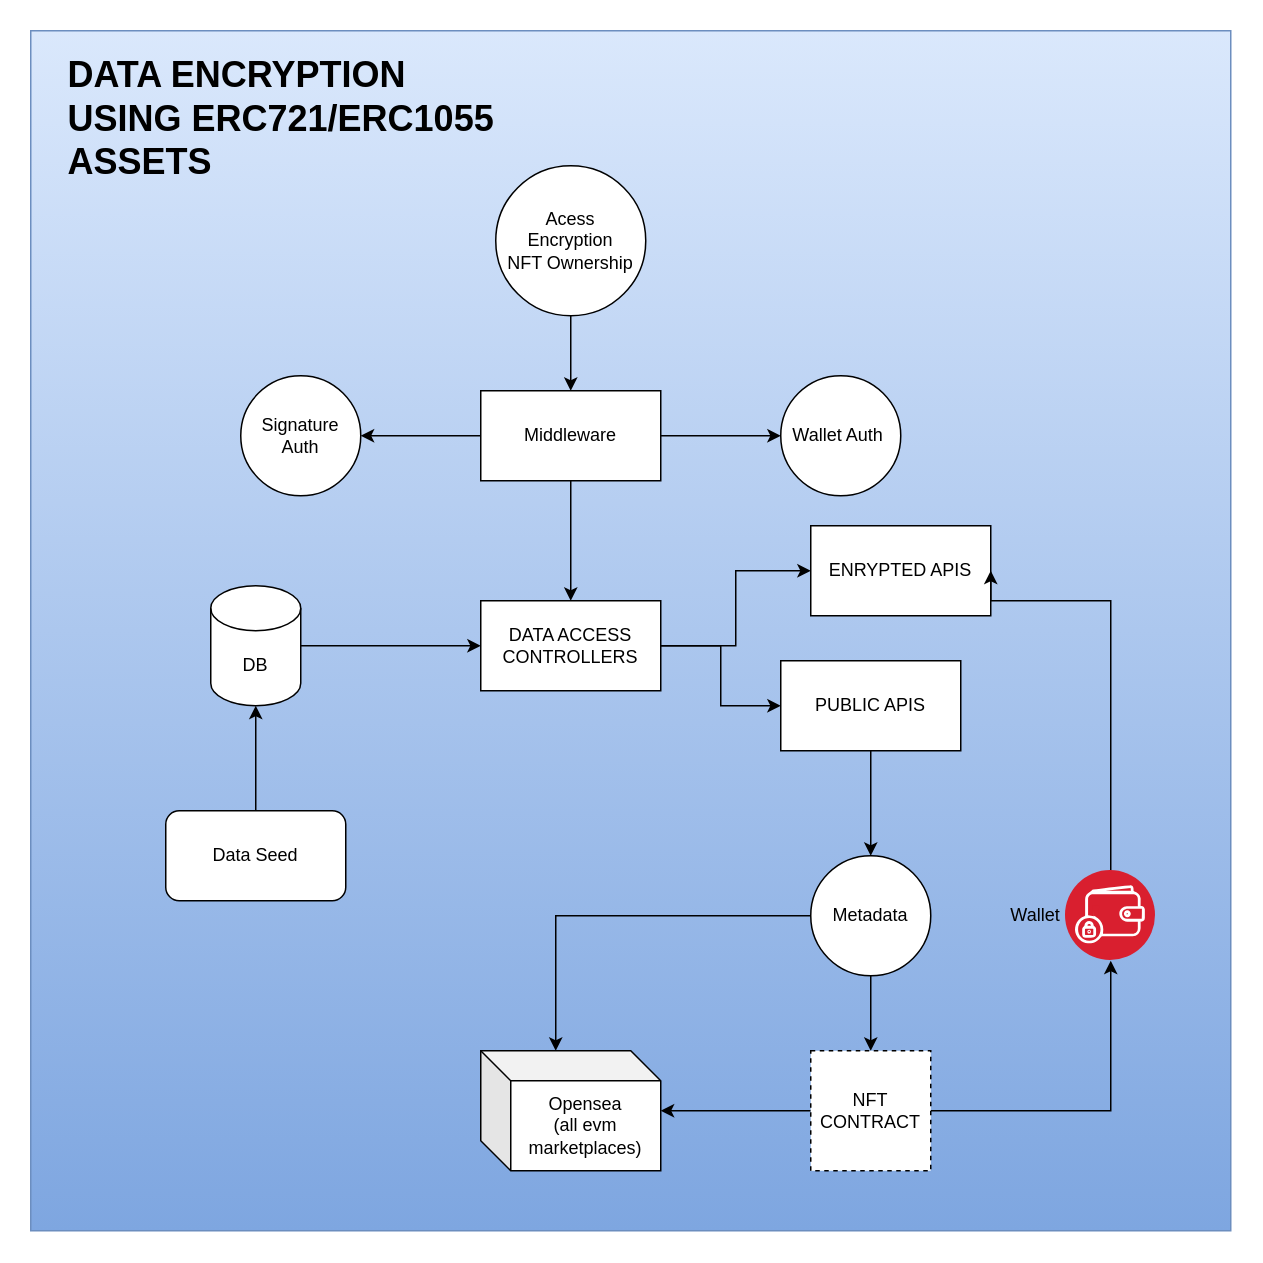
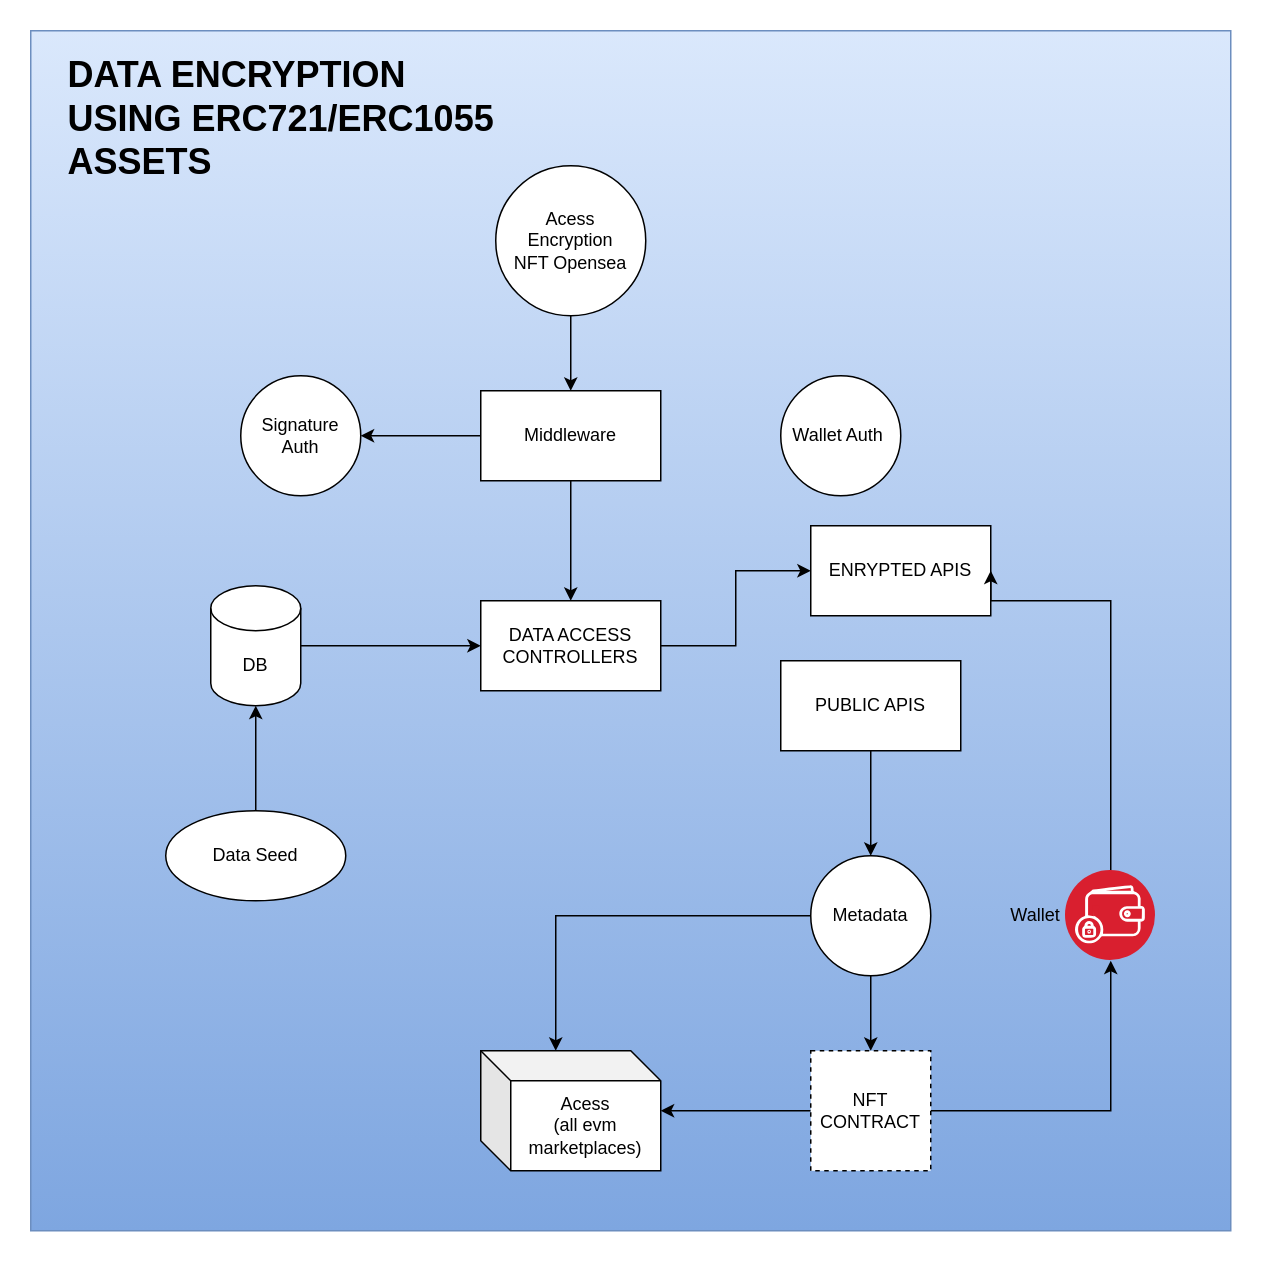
node "Acess Encryption NFT Ownership": label "Acess Encryption NFT Ownership" -> "Acess Encryption NFT Opensea"
edge "Middleware" -> "Wallet Auth": removed
edge "DATA ACCESS CONTROLLERS" -> "PUBLIC APIS": removed
node "Data Seed": shape rounded rectangle -> ellipse
node "Opensea (all evm marketplaces)": label "Opensea (all evm marketplaces)" -> "Acess (all evm marketplaces)"
